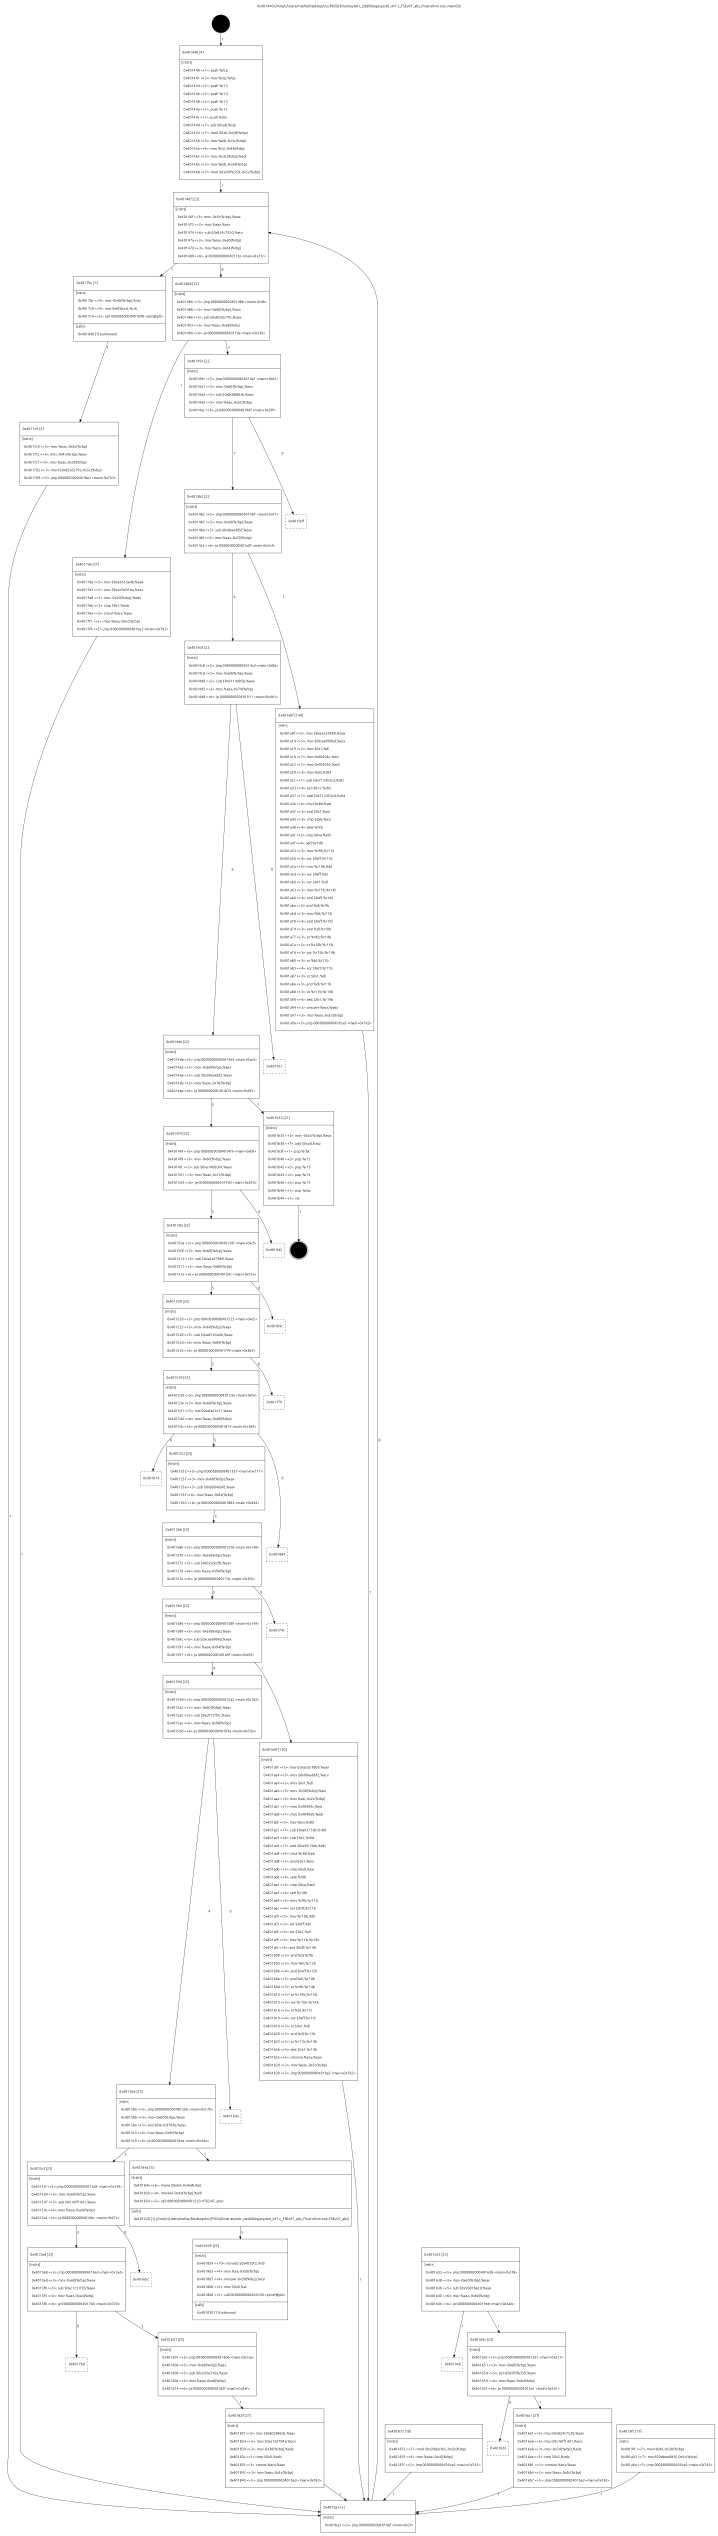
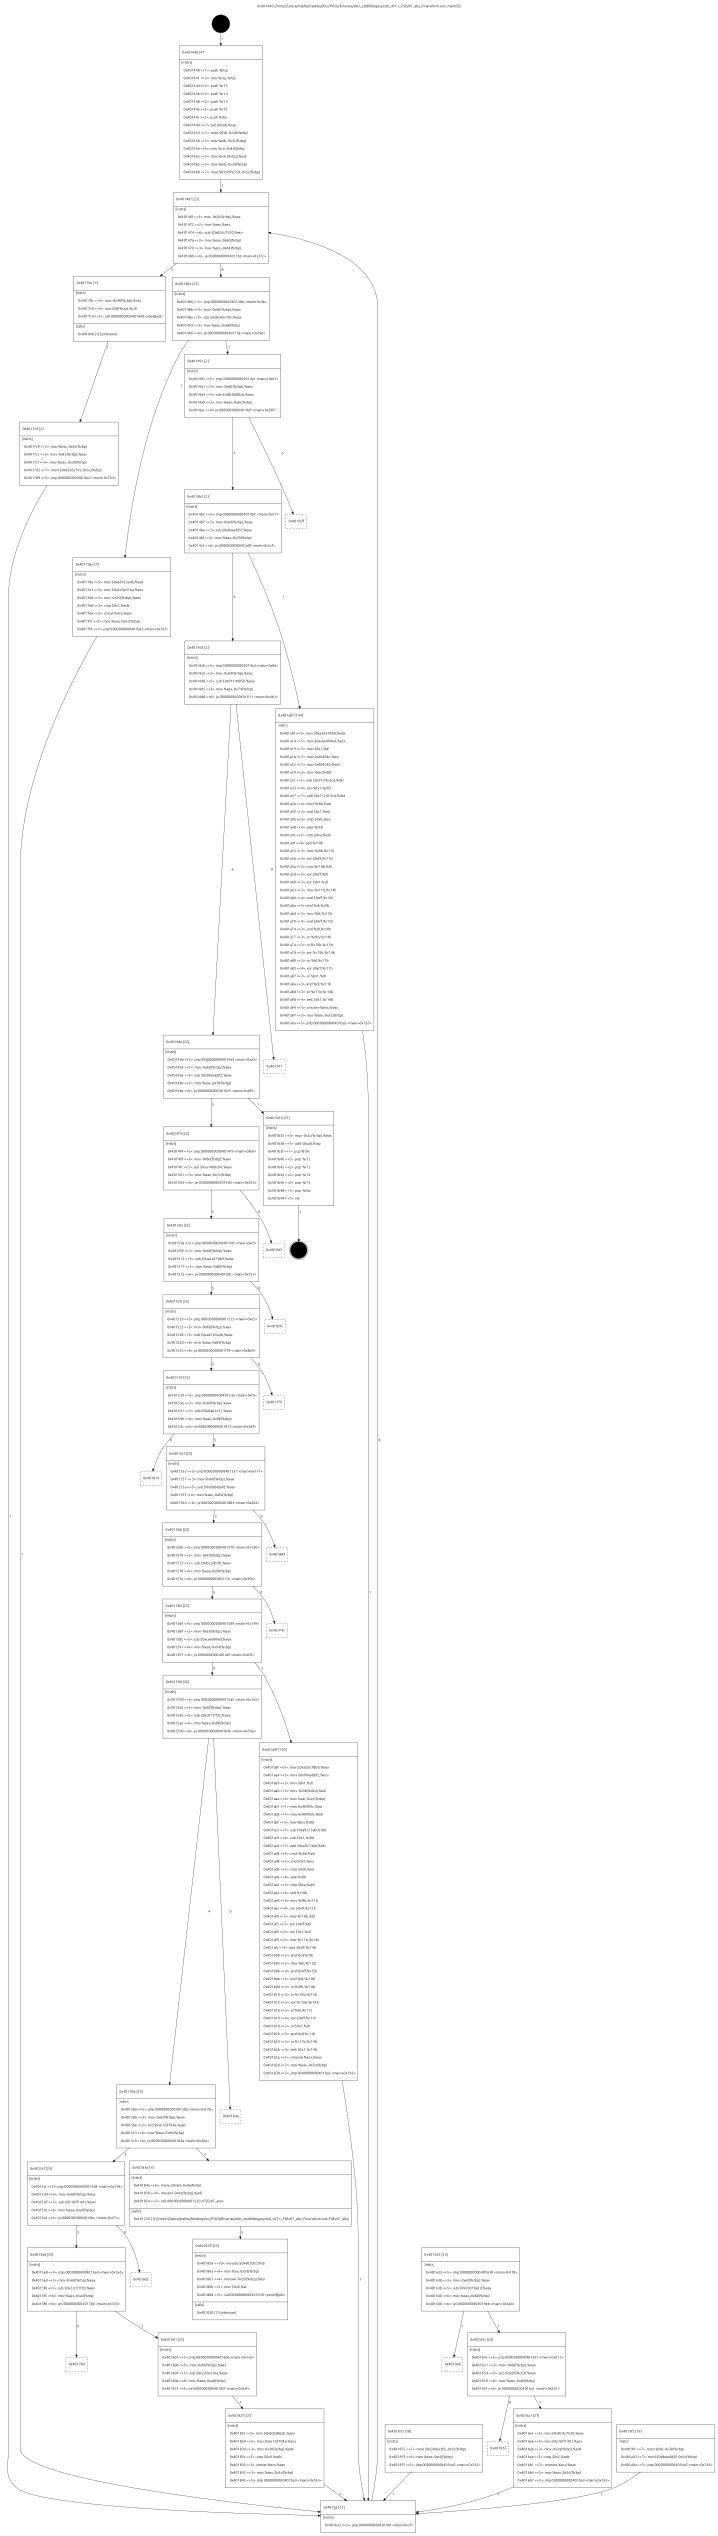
edge "0x401539 [25]" -> "0x401884": now "0x401552 [25]" -> "0x401884"
